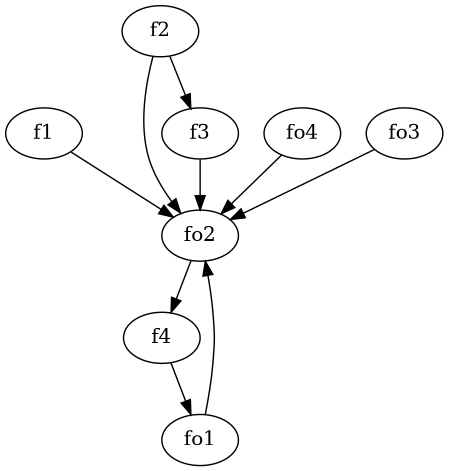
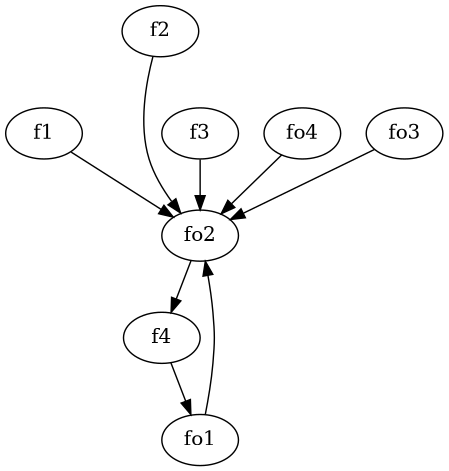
edge "f2" -> "f3": removed
